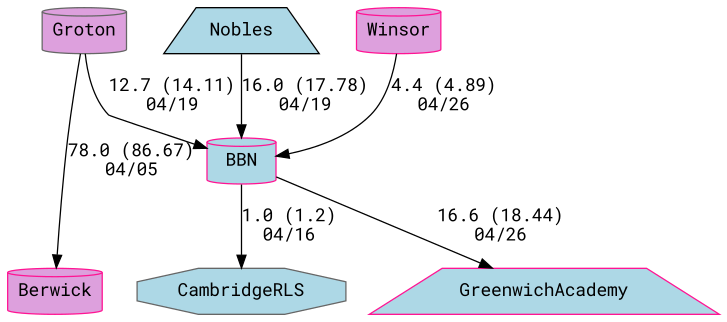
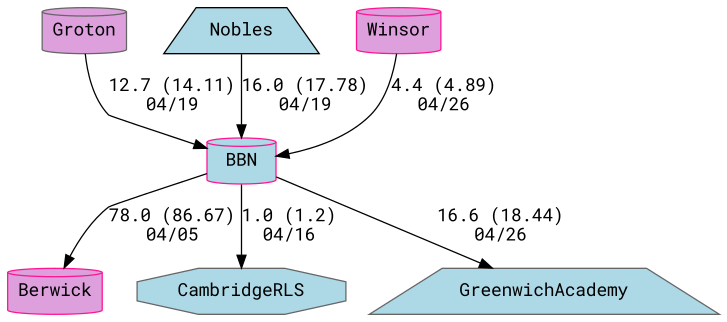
edge "Groton" -> "Berwick": now "BBN" -> "Berwick"
node "GreenwichAcademy": color deeppink -> gray40
